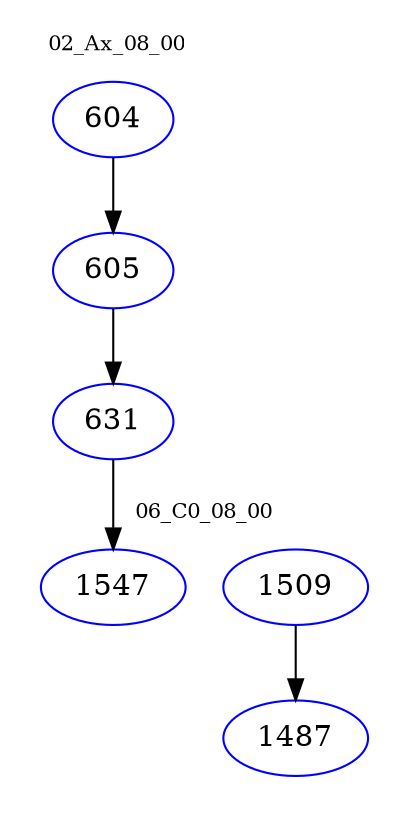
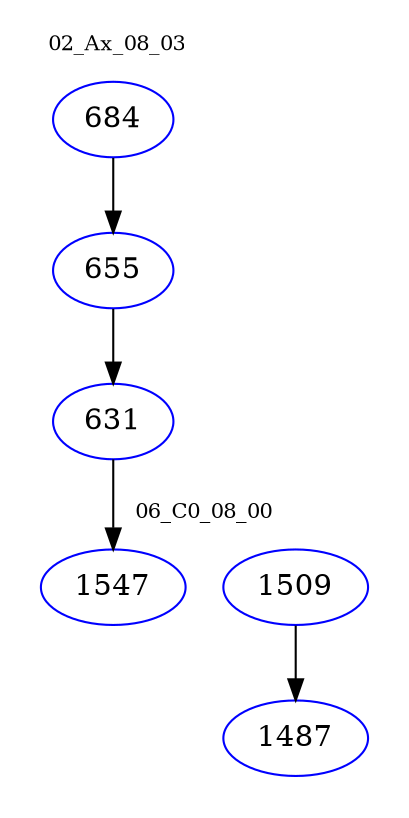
cluster "02_Ax_08_00": label "02_Ax_08_00" -> "02_Ax_08_03"
node "604": label "604" -> "684"
node "605": label "605" -> "655"
